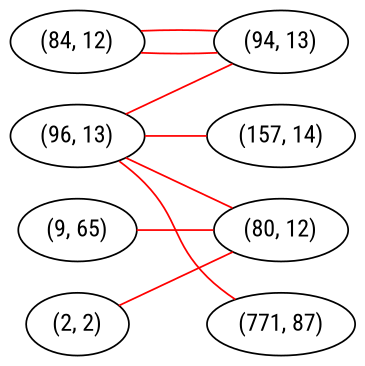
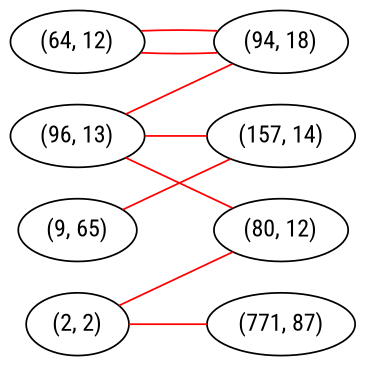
node "(84, 12)": label "(84, 12)" -> "(64, 12)"
node "(94, 13)": label "(94, 13)" -> "(94, 18)"
edge "(96, 13)" -- "(771, 87)": now "(2, 2)" -- "(771, 87)"
edge "(9, 65)" -- "(80, 12)": now "(9, 65)" -- "(157, 14)"
